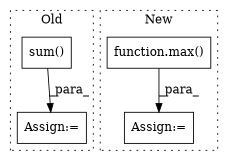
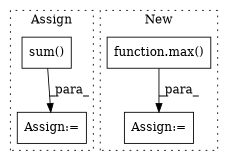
cluster "Old": label "Old" -> "Assign"
